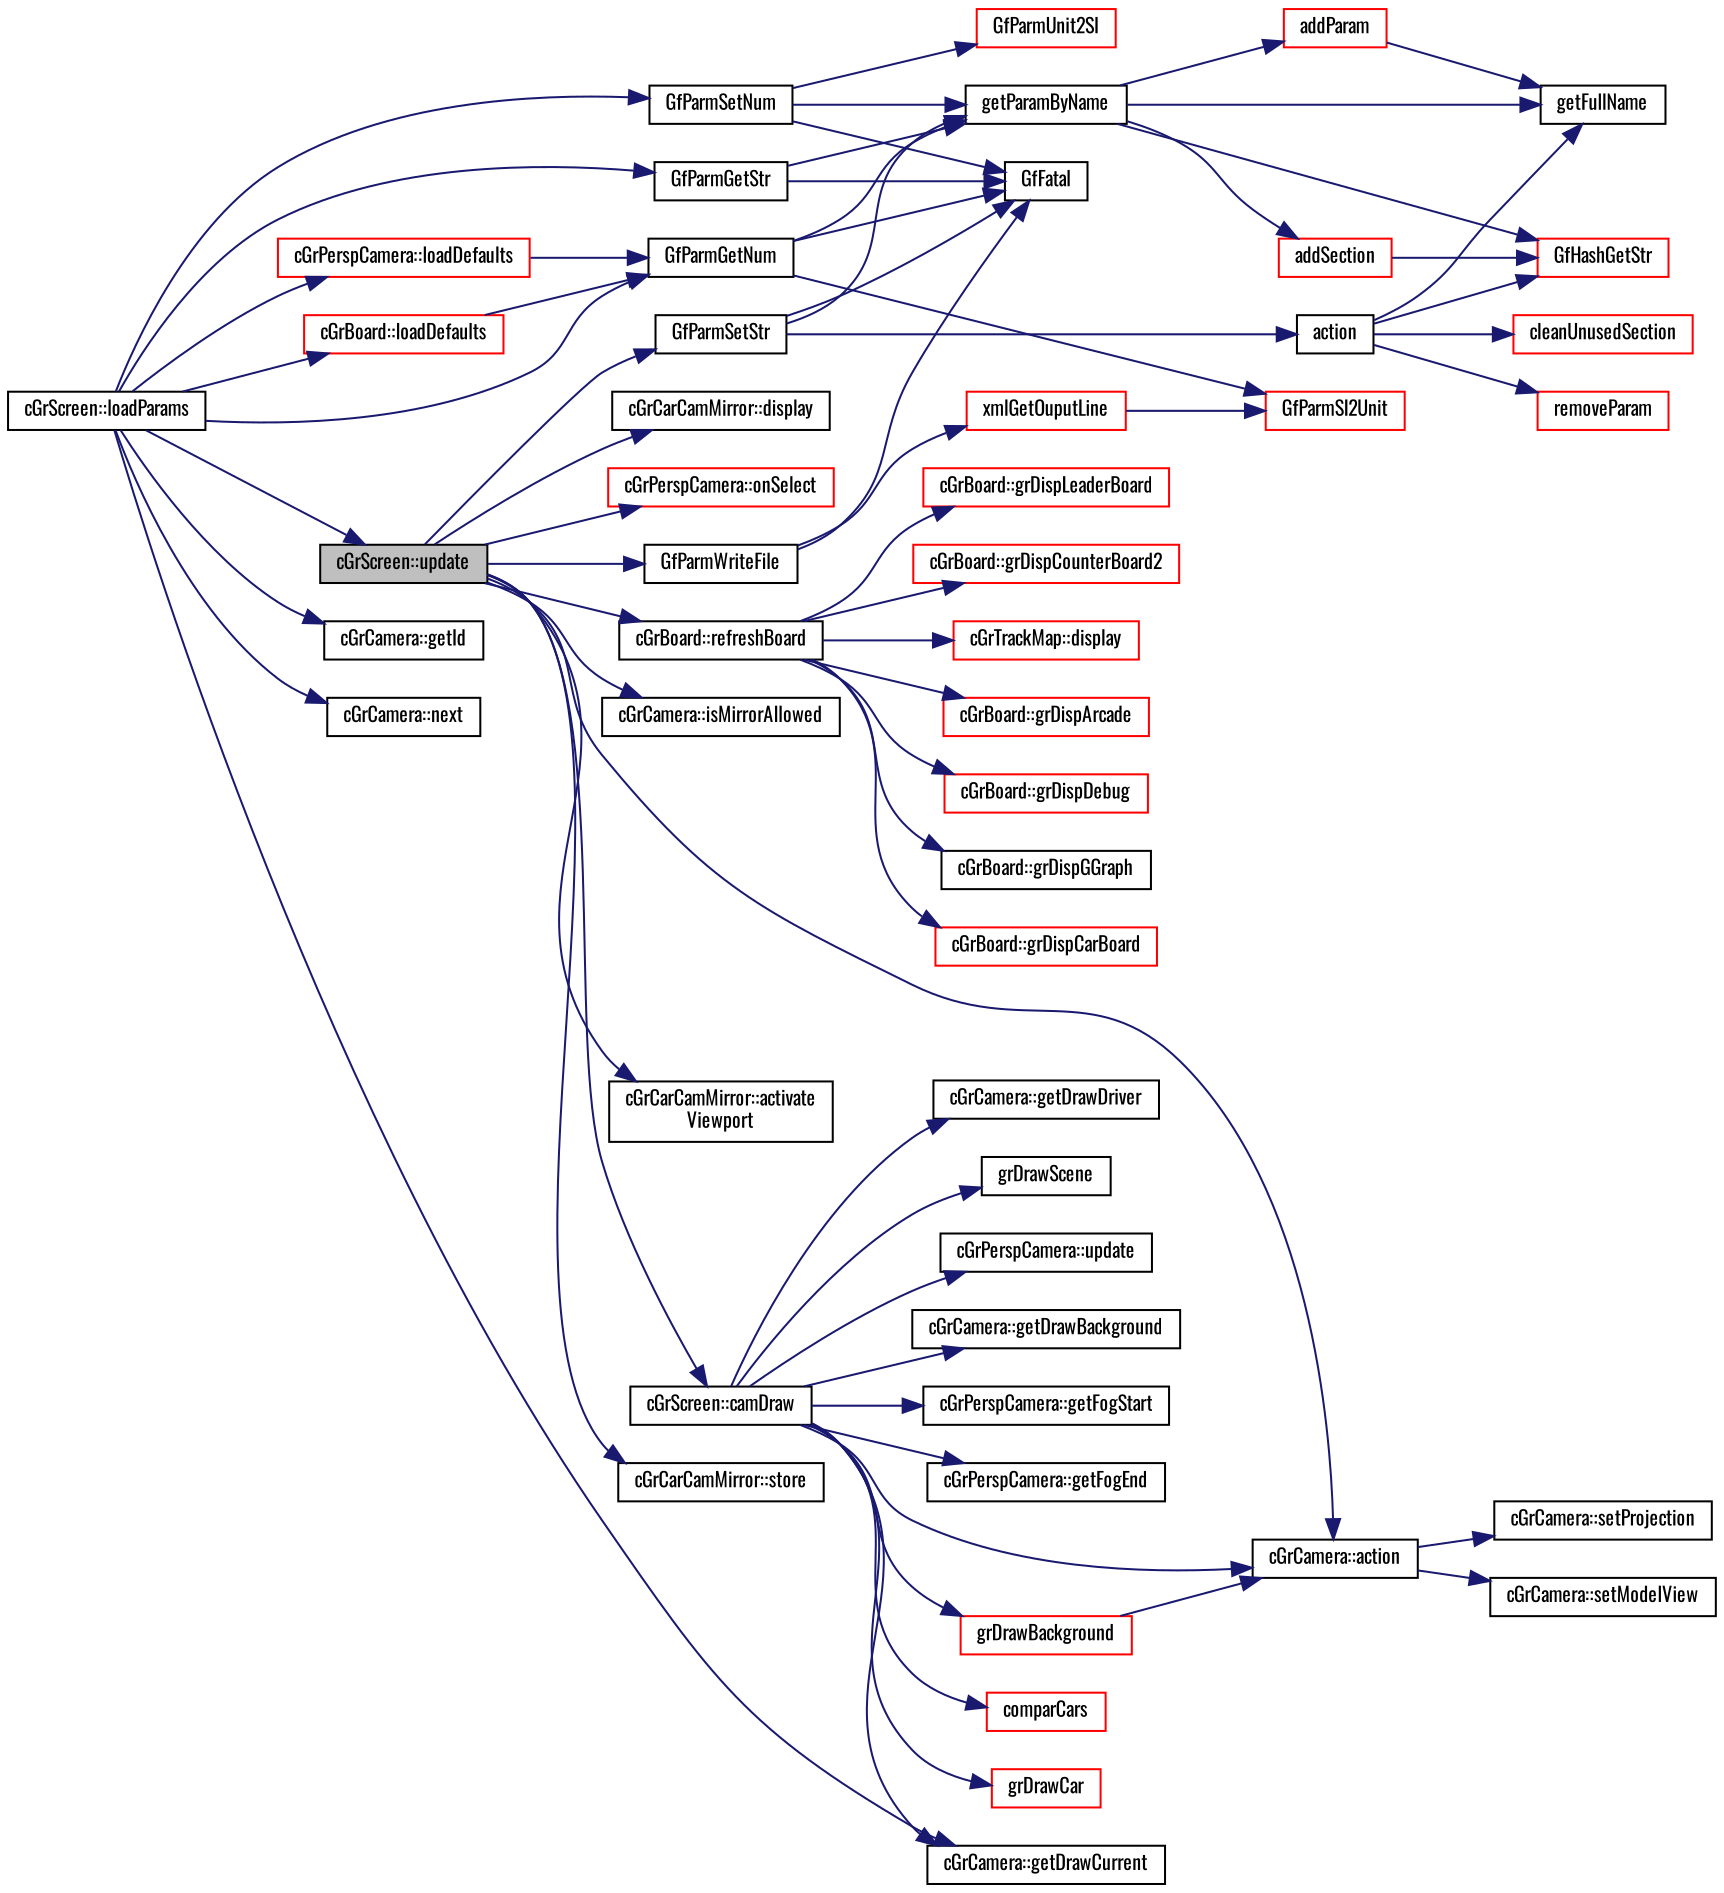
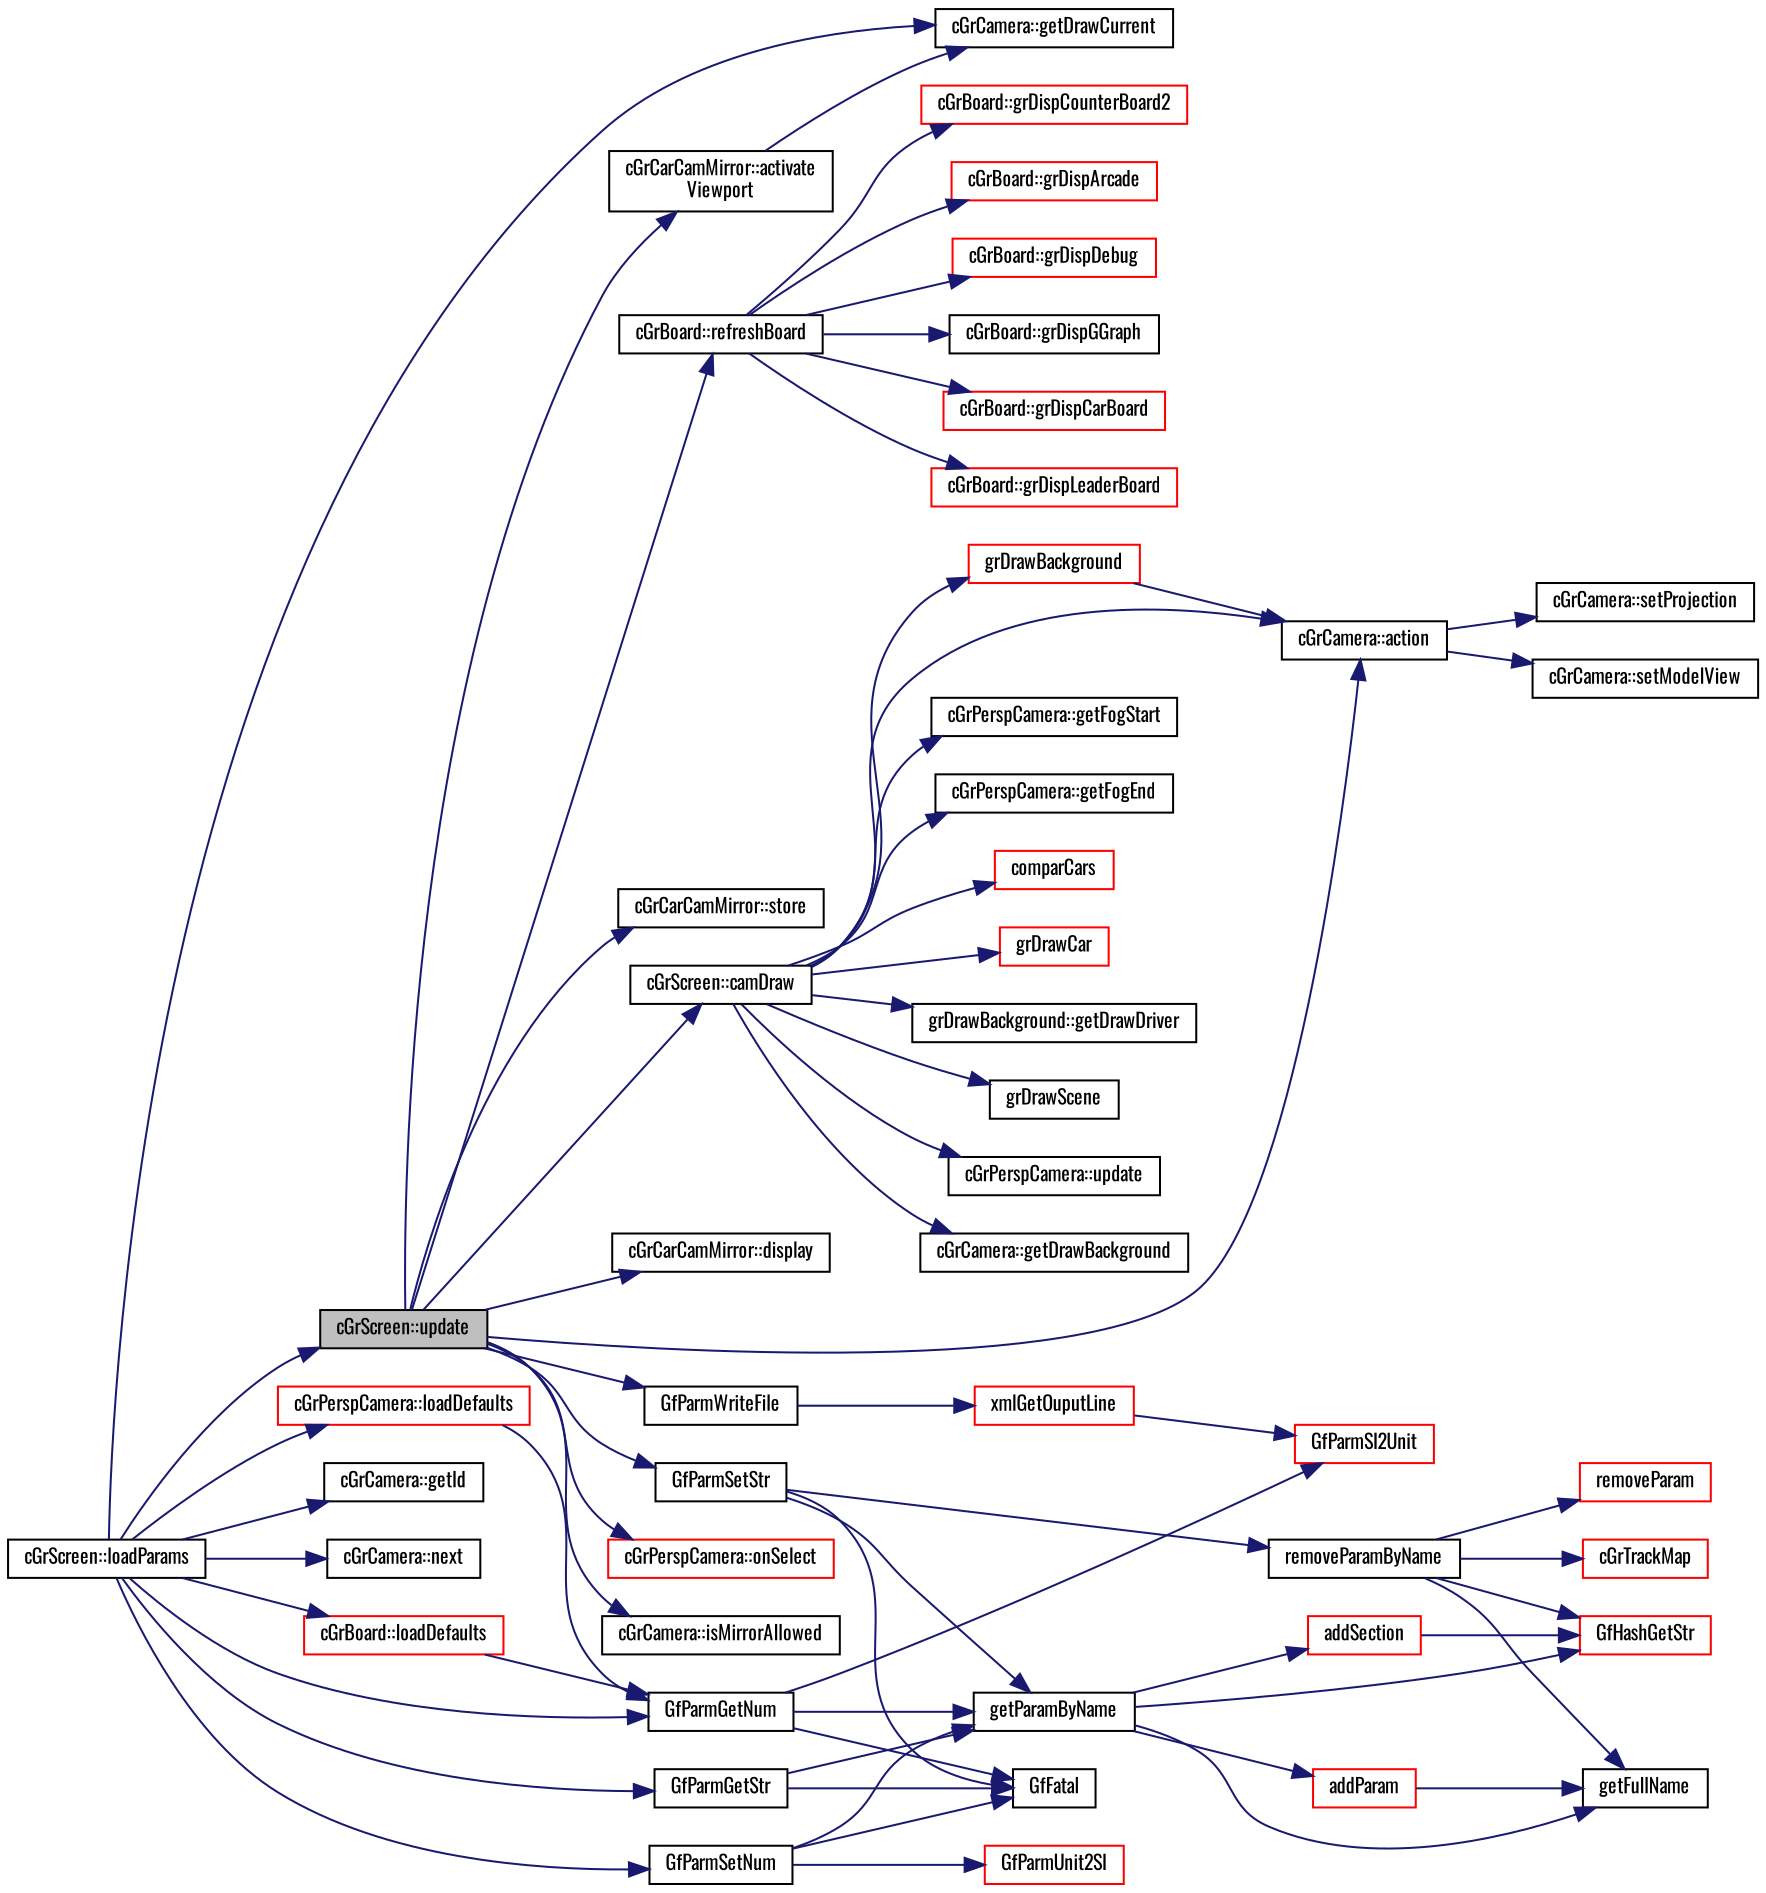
node "action": label "action" -> "removeParamByName"
node "cleanUnusedSection": label "cleanUnusedSection" -> "cGrTrackMap"
edge "GfParmWriteFile" -> "GfFatal": removed
node "cGrTrackMap::display": removed
node "cGrCamera::getDrawDriver": label "cGrCamera::getDrawDriver" -> "grDrawBackground::getDrawDriver"
edge "cGrScreen::camDraw" -> "cGrCamera::getDrawCurrent": now "cGrCarCamMirror::activate Viewport" -> "cGrCamera::getDrawCurrent"
